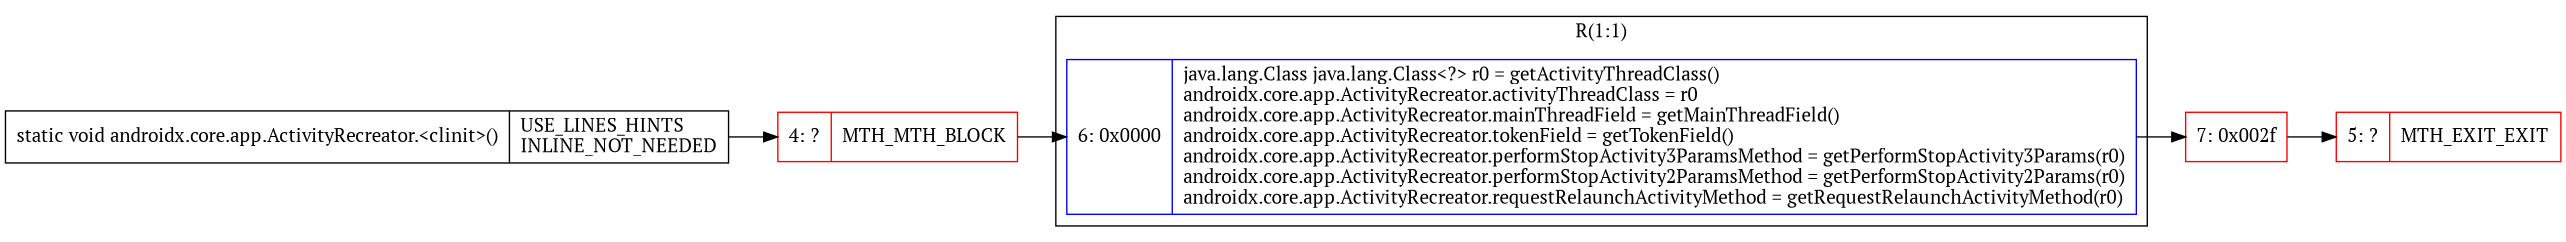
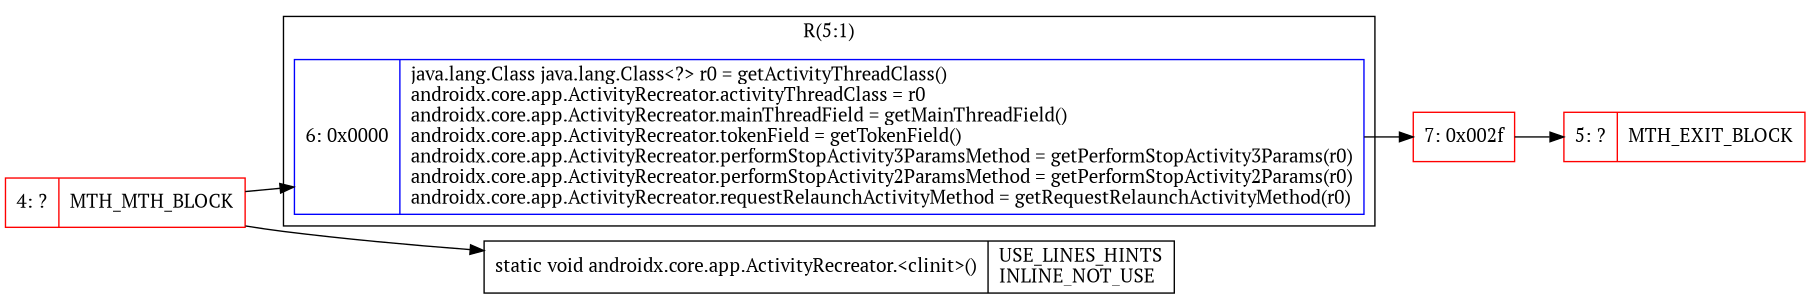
cluster "R(1:1)": label "R(1:1)" -> "R(5:1)"
node "5: ?": text "MTH_EXIT_EXIT" -> "MTH_EXIT_BLOCK"
edge "static void androidx.core.app.ActivityRecreator.<clinit>()" -> "4: ?": reversed
node "static void androidx.core.app.ActivityRecreator.<clinit>()": text "INLINE_NOT_NEEDED" -> "INLINE_NOT_USE"
